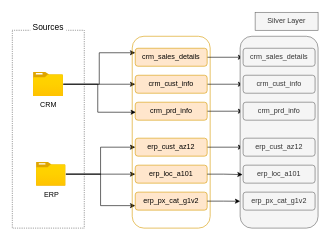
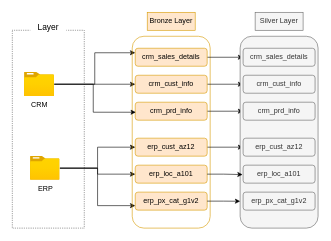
node "Bronze Layer": added
node "Silver Layer": size 63x18 -> 48x18
node "Sources": label "Sources" -> "Layer"
node "CRM": moved (48, 84) -> (39, 84)
node "ERP": moved (51, 174) -> (45, 168)
